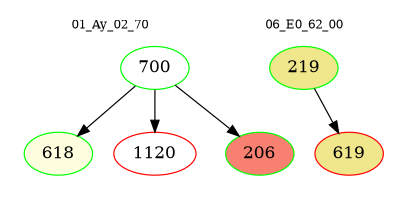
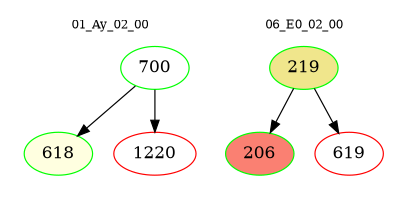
cluster "01_Ay_02_70": label "01_Ay_02_70" -> "01_Ay_02_00"
cluster "06_E0_62_00": label "06_E0_62_00" -> "06_E0_02_00"
edge "700" -> "206": now "219" -> "206"
node "1120": label "1120" -> "1220"
node "619": fillcolor khaki -> white
